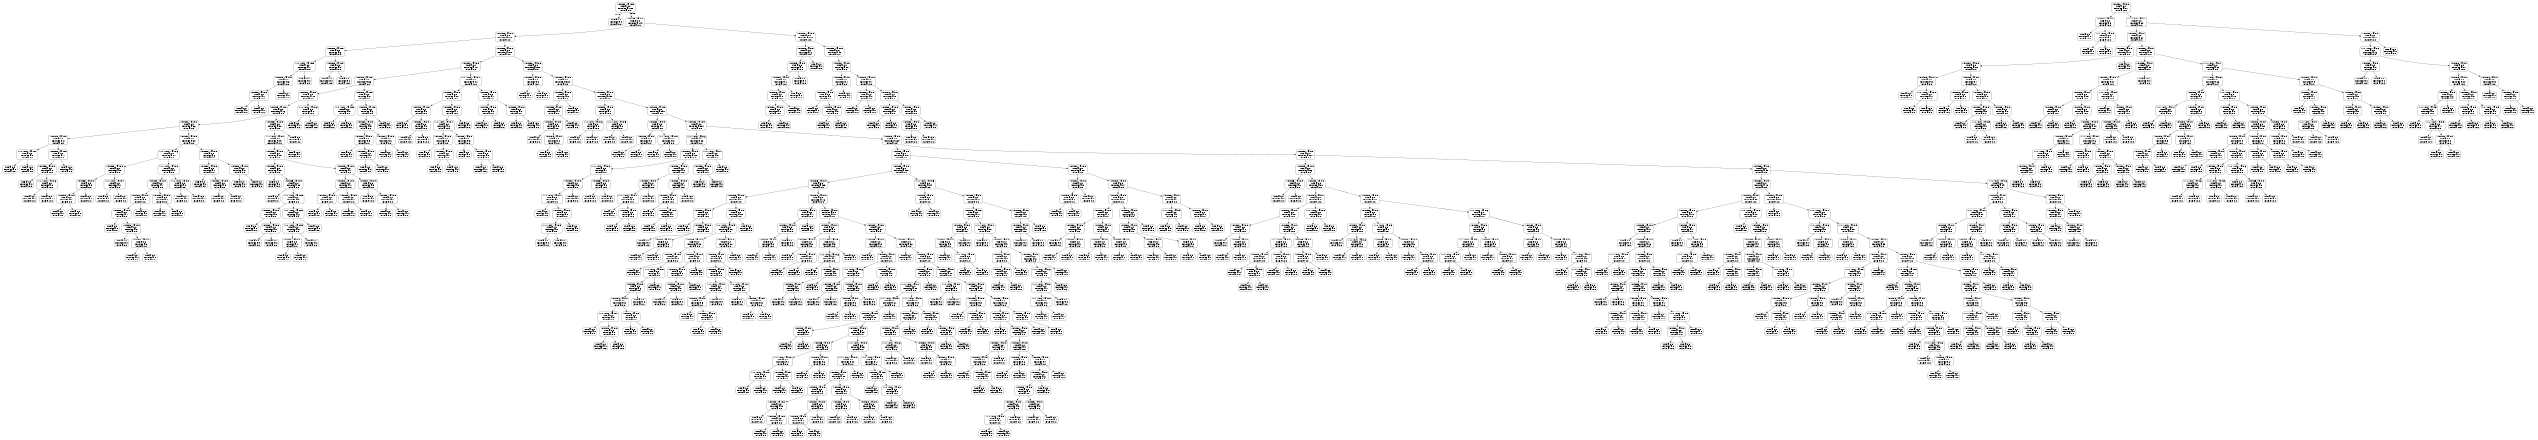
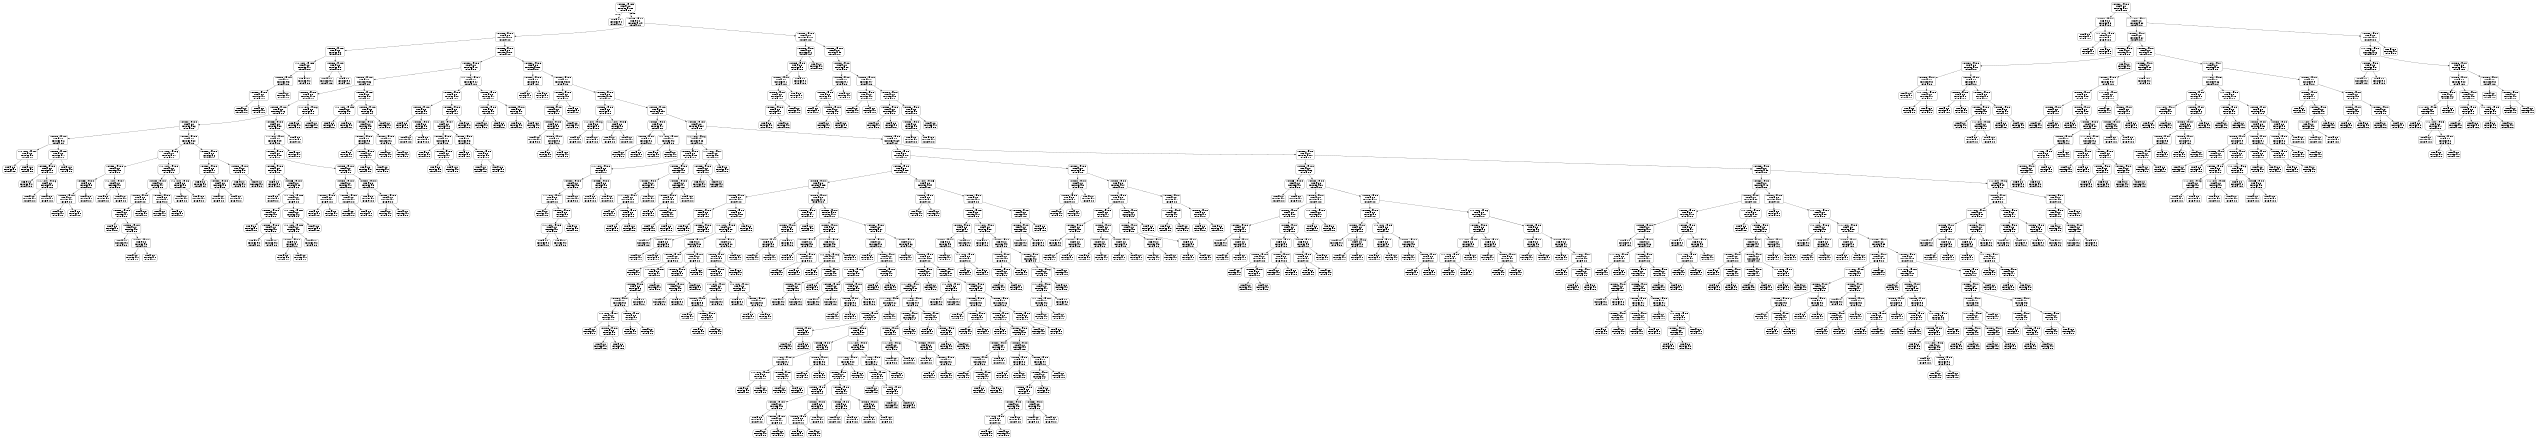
node "MVA Norm <= 0.1 mse = 0.0 samples = 19 samples = 0.0": label "MVA Norm <= 0.1 mse = 0.0 samples = 19 samples = 0.0" -> "MVA Norm <= 0.1 mse = 0.0 samples = 19 value = 0.0"
node "MVA Norm <= 0.2 mse = 0.0 samples = 6 value = -0.0": label "MVA Norm <= 0.2 mse = 0.0 samples = 6 value = -0.0" -> "MVA Norm <= 0.2 value = 0.0 samples = 6 value = -0.0"
